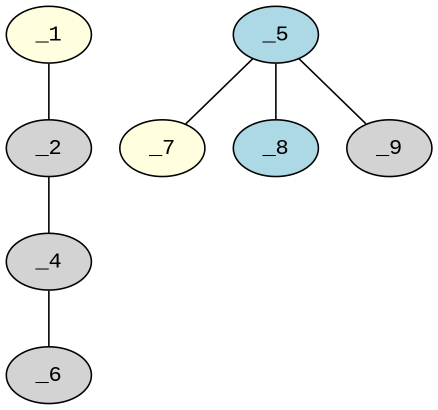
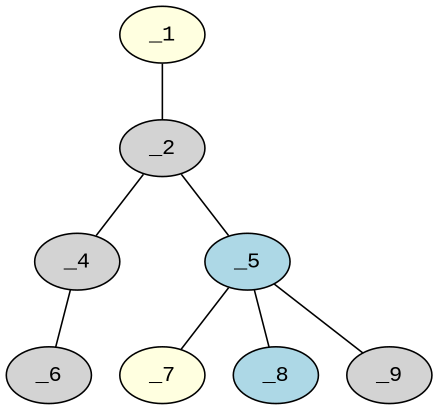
edge "_2" -- "_5": added
